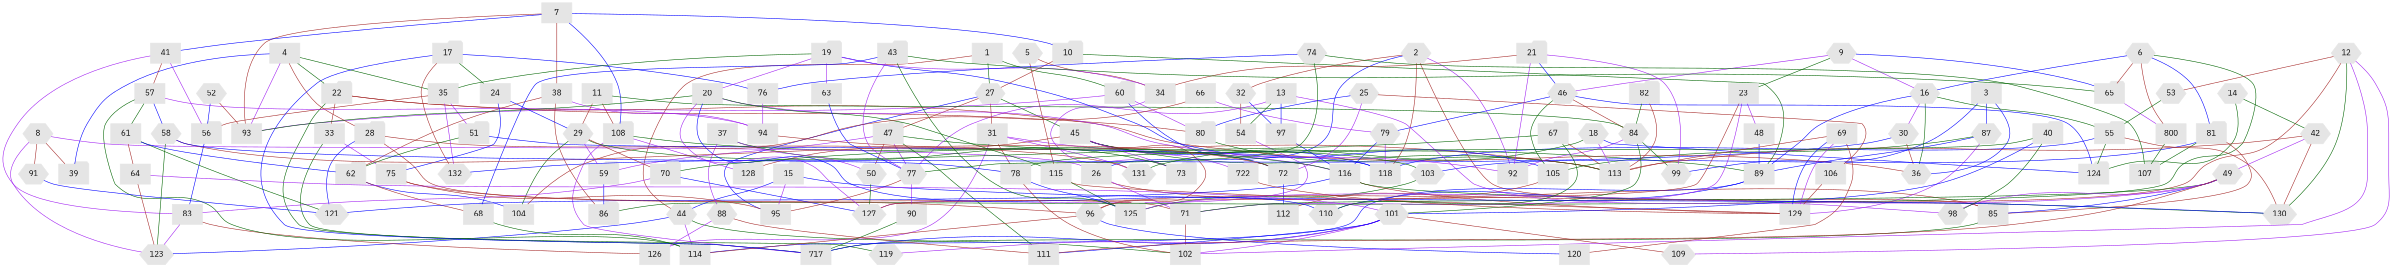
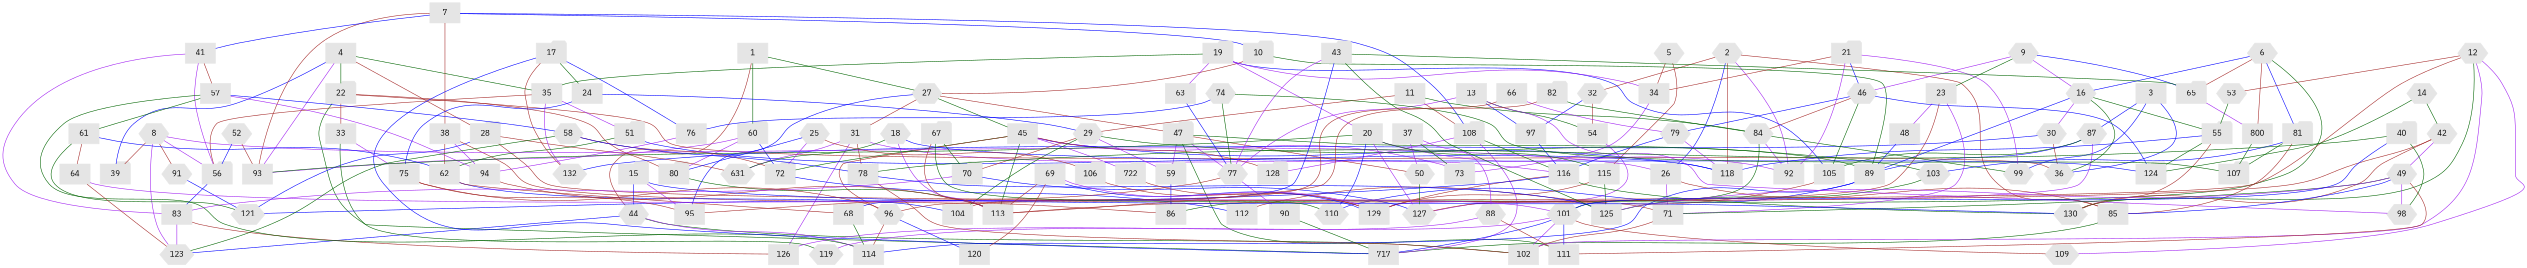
edge "8" -- "56": added
node "131": label "131" -> "631"
